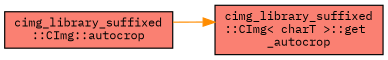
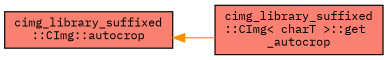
edge "cimg_library_suffixed ::CImg::autocrop" -> "cimg_library_suffixed ::CImg< charT >::get _autocrop": reversed
